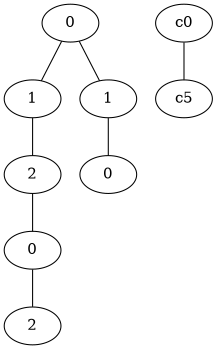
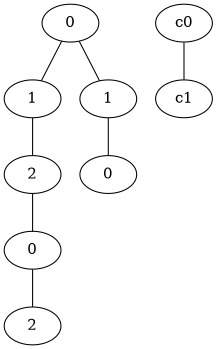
node "c5": label "c5" -> "c1"
